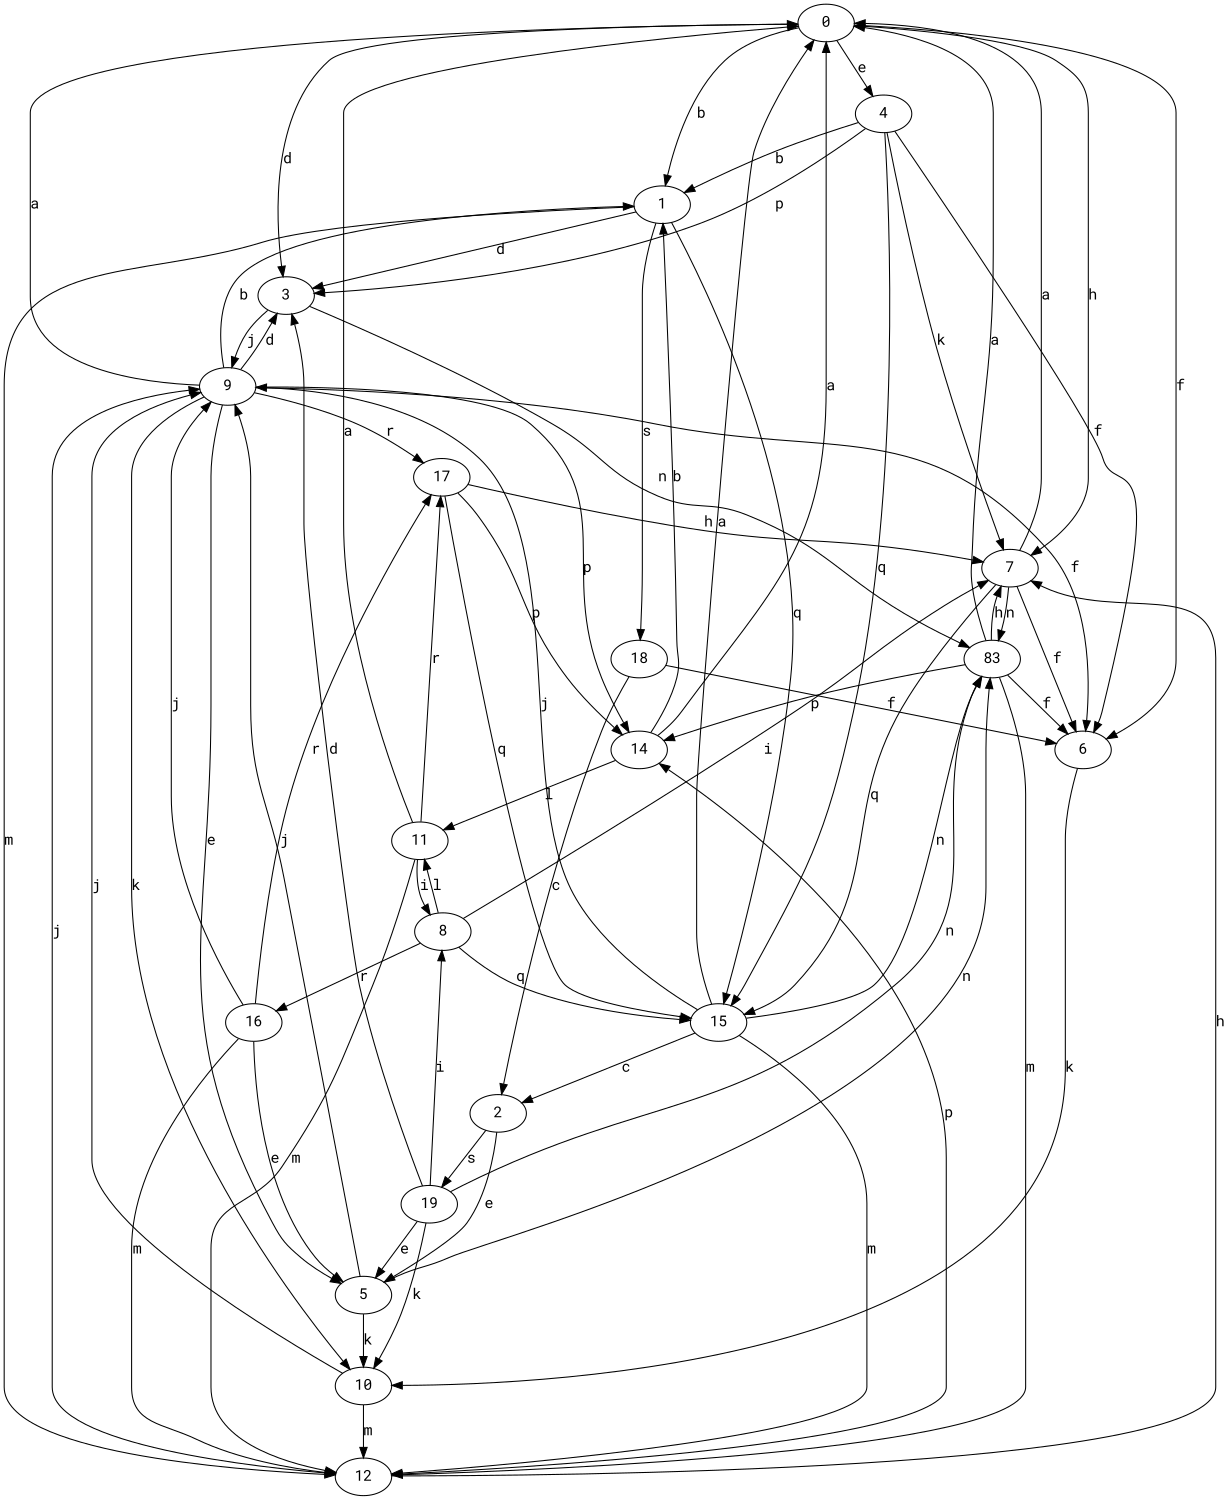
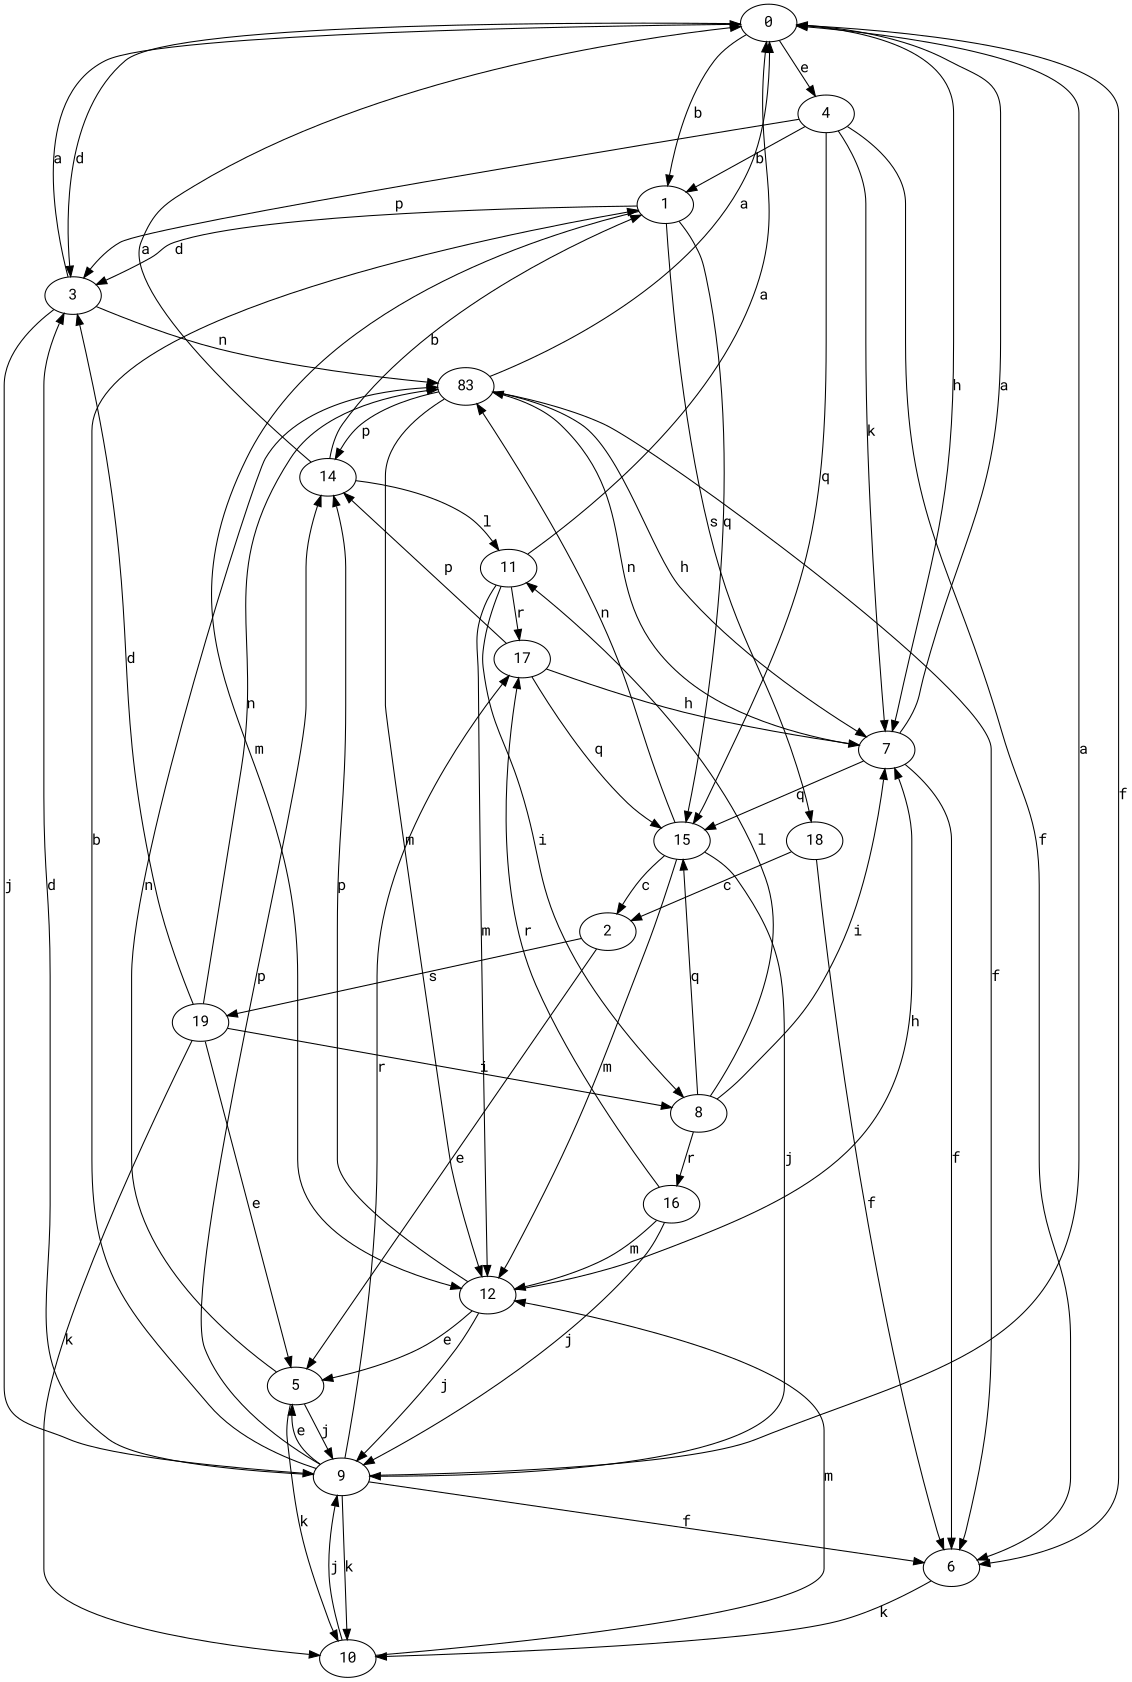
edge "15" -> "0": now "3" -> "0"
edge "16" -> "5": now "12" -> "5"
